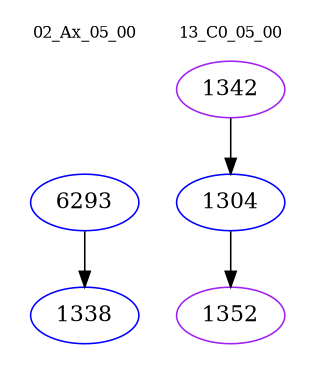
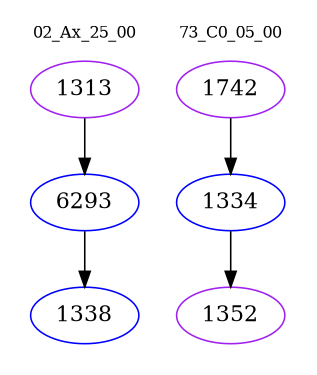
cluster "02_Ax_05_00": label "02_Ax_05_00" -> "02_Ax_25_00"
cluster "13_C0_05_00": label "13_C0_05_00" -> "73_C0_05_00"
node "1313": added
node "1342": label "1342" -> "1742"
node "1304": label "1304" -> "1334"
